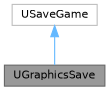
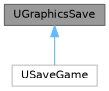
edge "UGraphicsSave" -> "USaveGame": reversed
